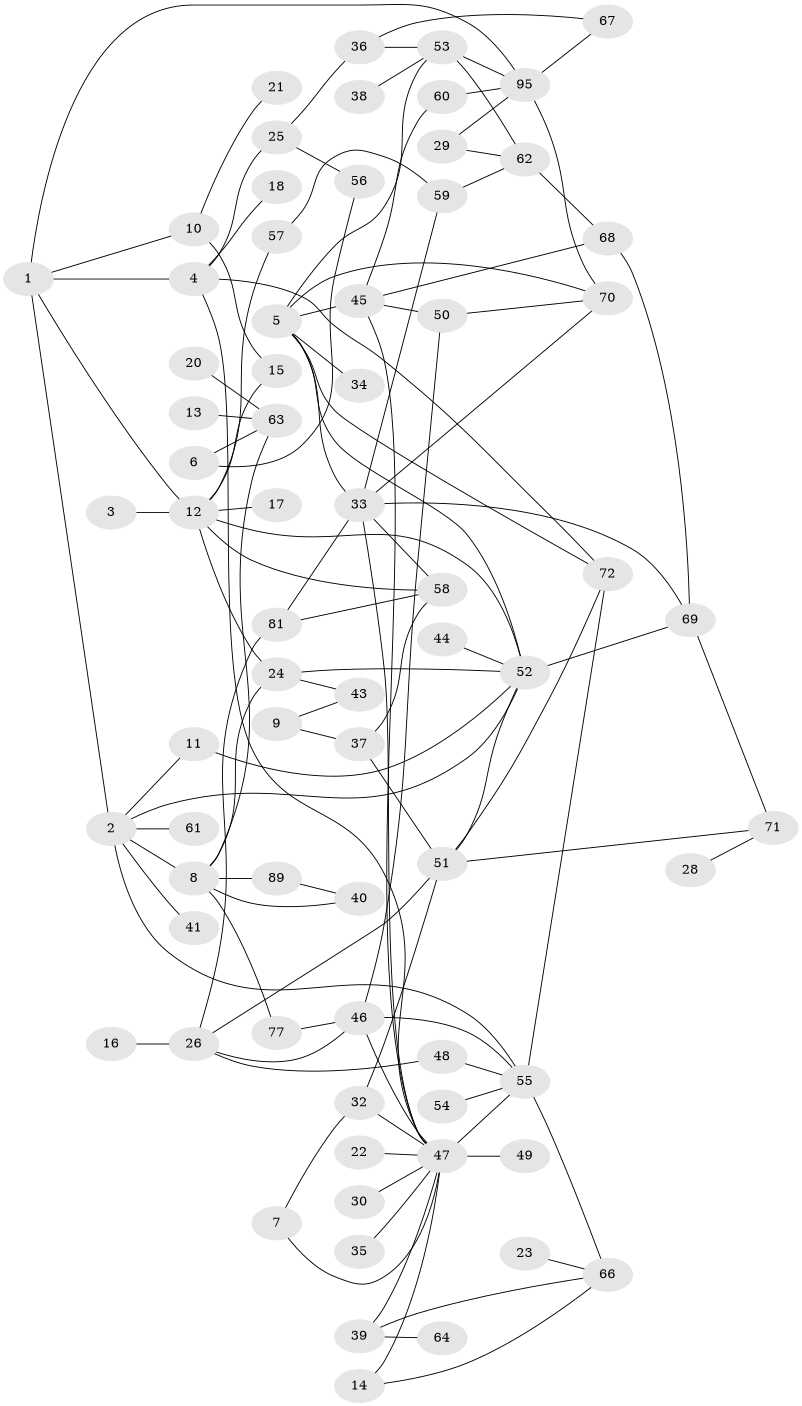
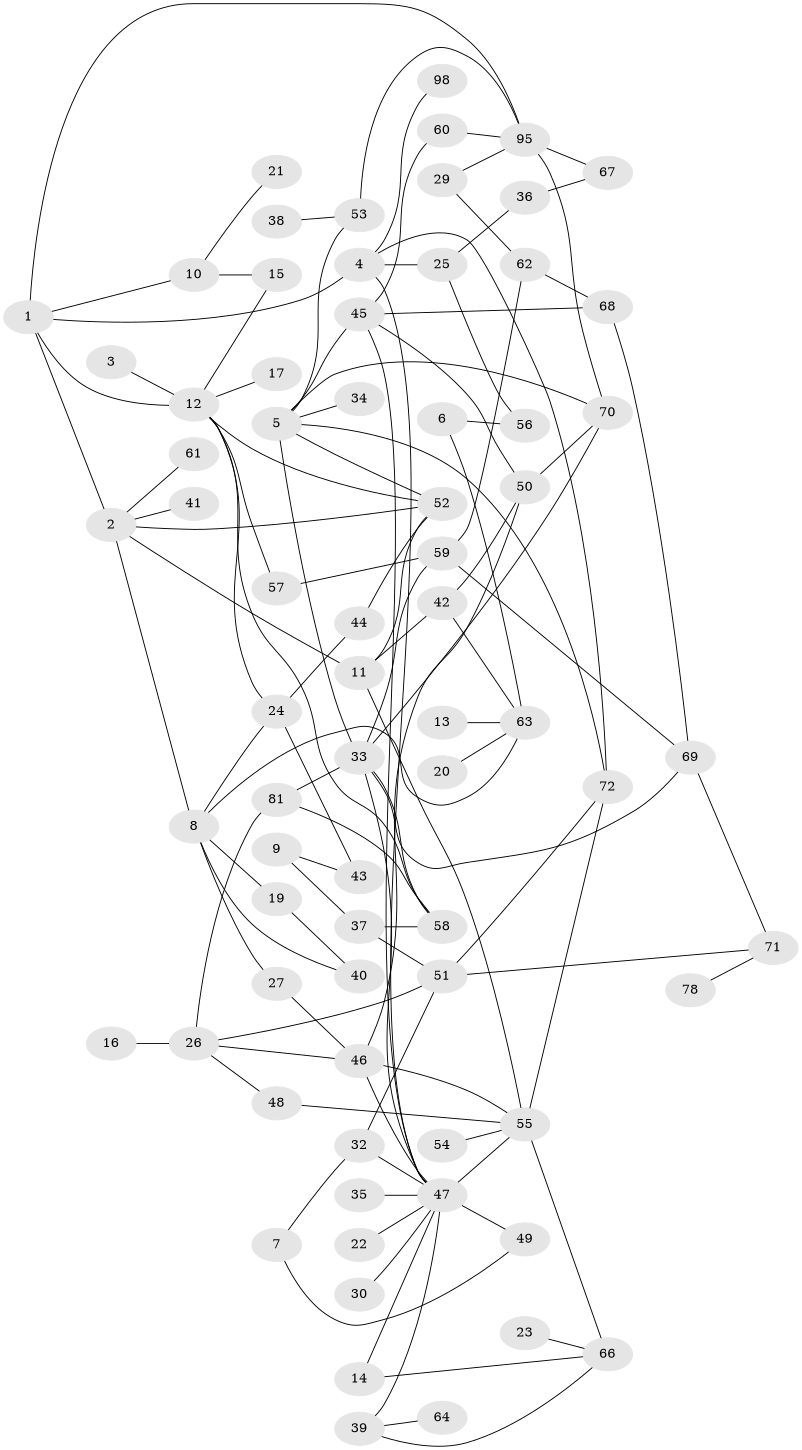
edge "36" -- "53": removed
edge "53" -- "62": removed
node "18": label "18" -> "98"
node "42": added
edge "69" -- "52": now "69" -- "59"
edge "52" -- "24": now "44" -- "24"
edge "52" -- "51": removed
node "28": label "28" -> "78"
node "89": label "89" -> "19"
edge "2" -- "55": now "11" -- "55"
node "77": label "77" -> "27"
edge "47" -- "7": now "49" -- "7"
